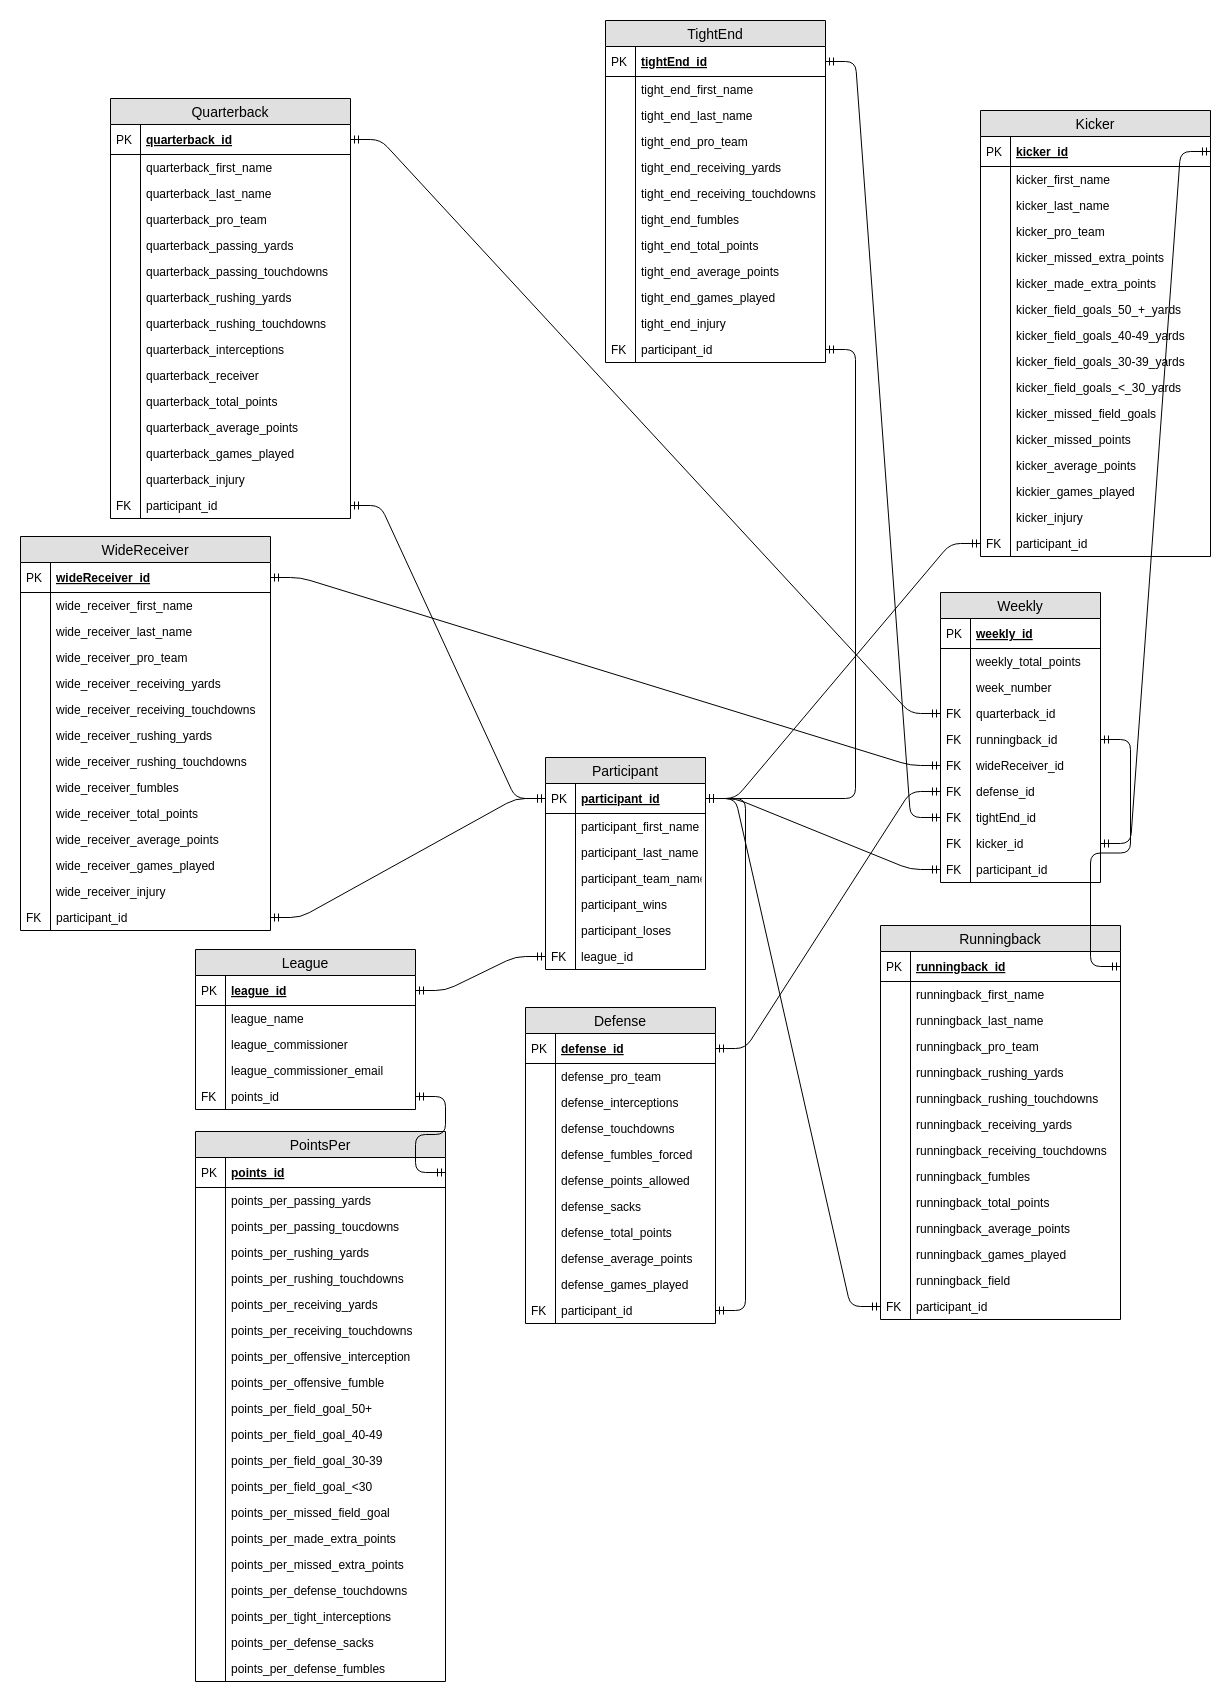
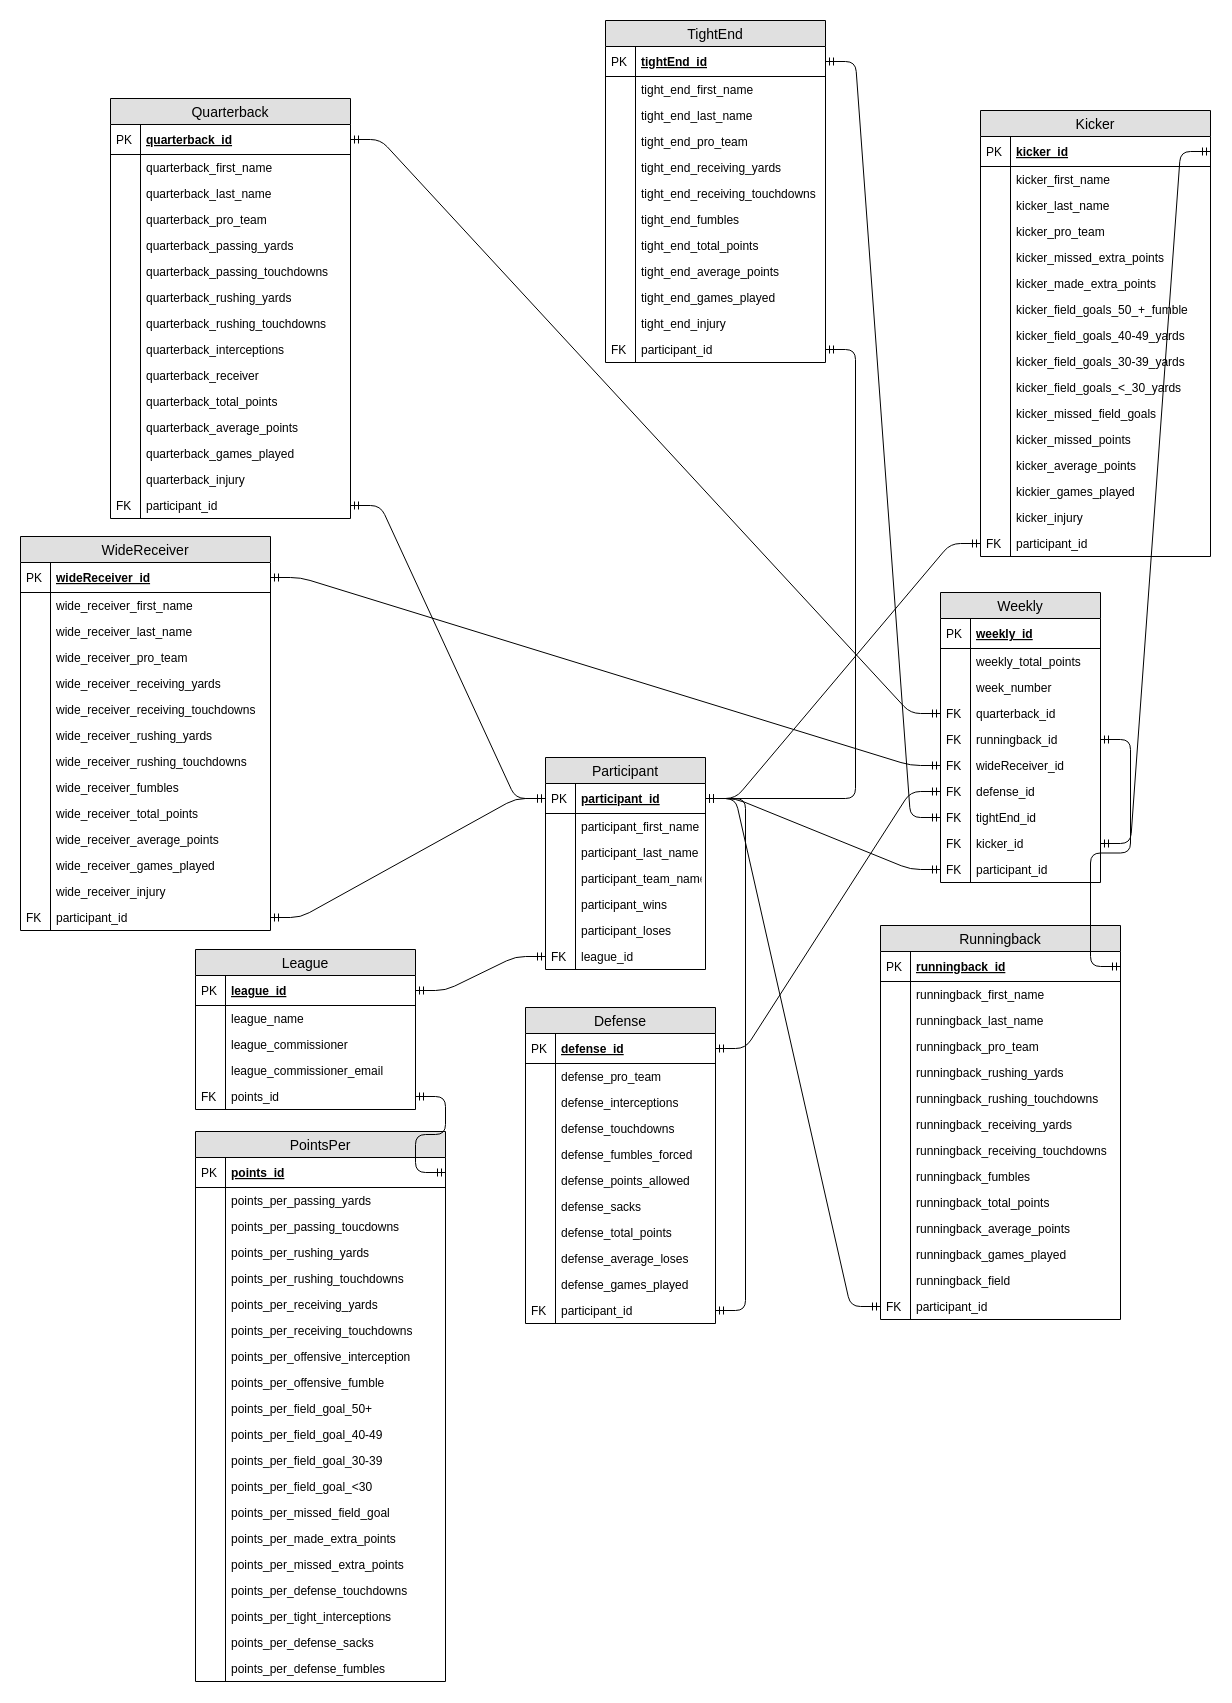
node "kicker_field_goals_50_+_yards": label "kicker_field_goals_50_+_yards" -> "kicker_field_goals_50_+_fumble"
node "defense_average_points": label "defense_average_points" -> "defense_average_loses"
